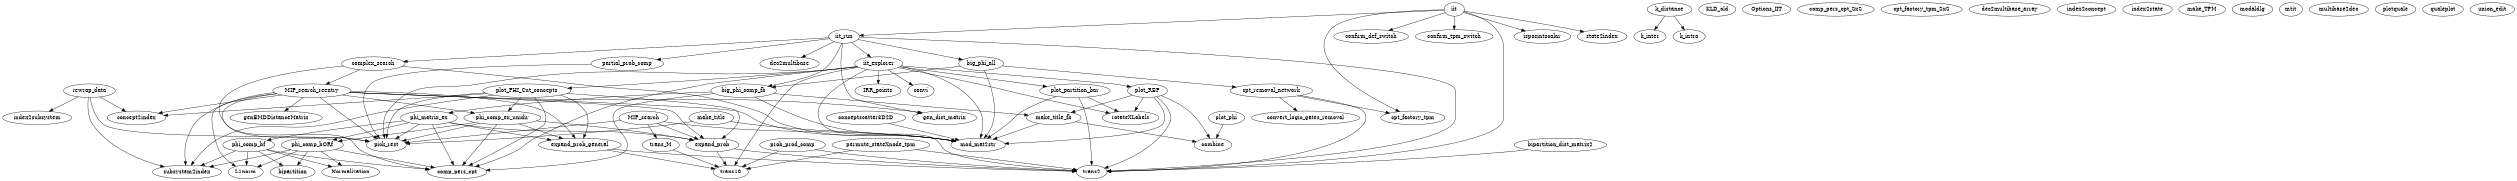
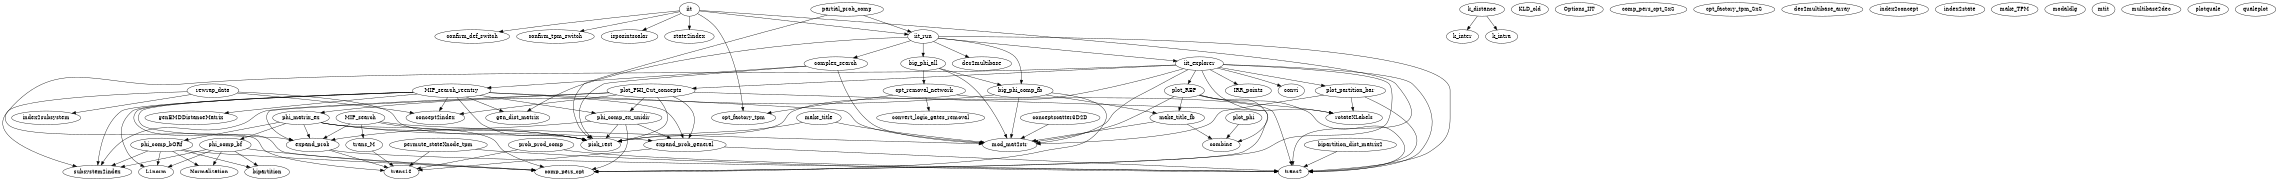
node "union_edit": removed
edge "iit_run" -> "partial_prob_comp": reversed
edge "phi_comp_ex_unidir" -> "phi_comp_bORf": removed
